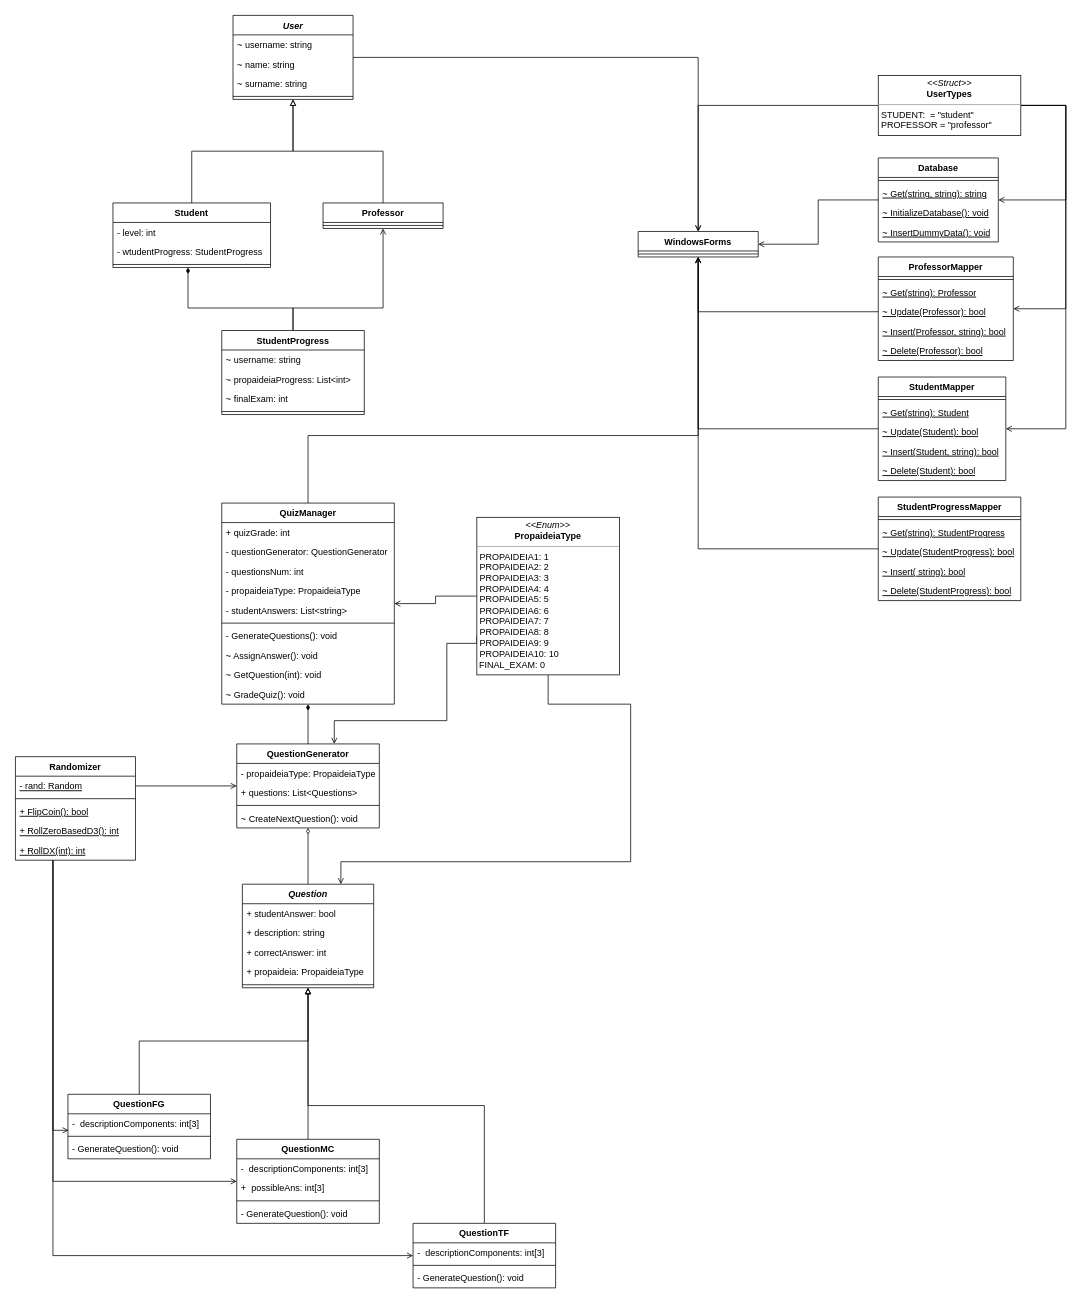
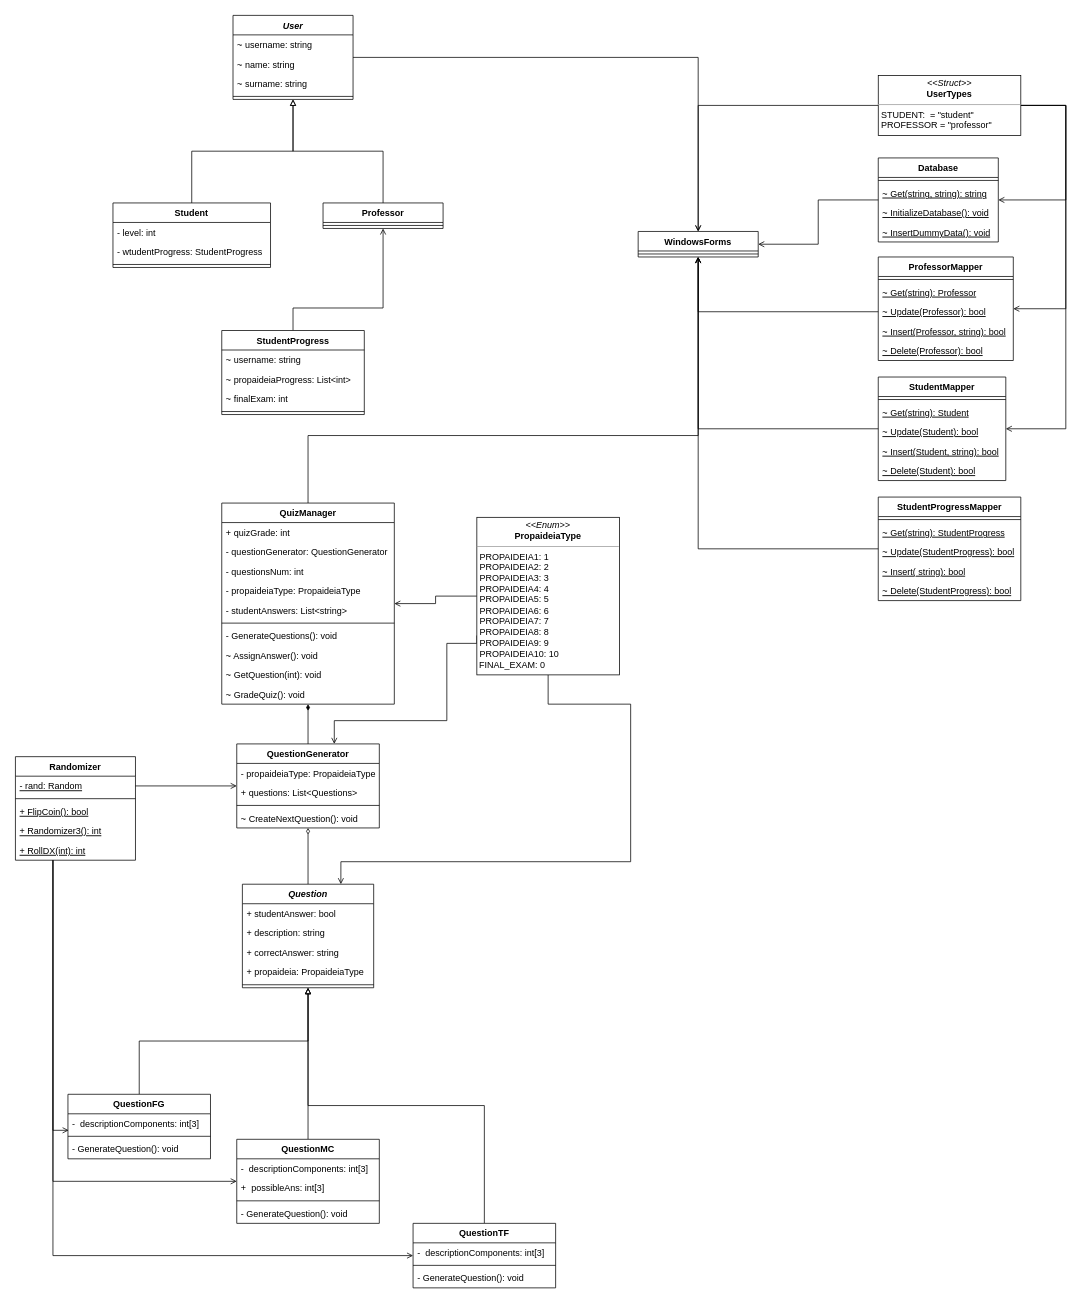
edge "StudentProgress" -> "Student": removed
node "+ RollZeroBasedD3(): int": label "+ RollZeroBasedD3(): int" -> "+ Randomizer3(): int"
node "+ correctAnswer: int": label "+ correctAnswer: int" -> "+ correctAnswer: string"
